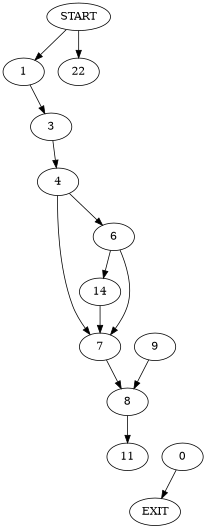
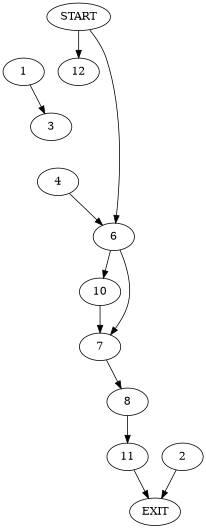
edge "START" -> "1": now "START" -> "6"
node "22": label "22" -> "12"
edge "3" -> "4": removed
edge "4" -> "7": removed
node "14": label "14" -> "10"
node "9": removed
node "0": label "0" -> "2"
edge "11" -> "EXIT": added
